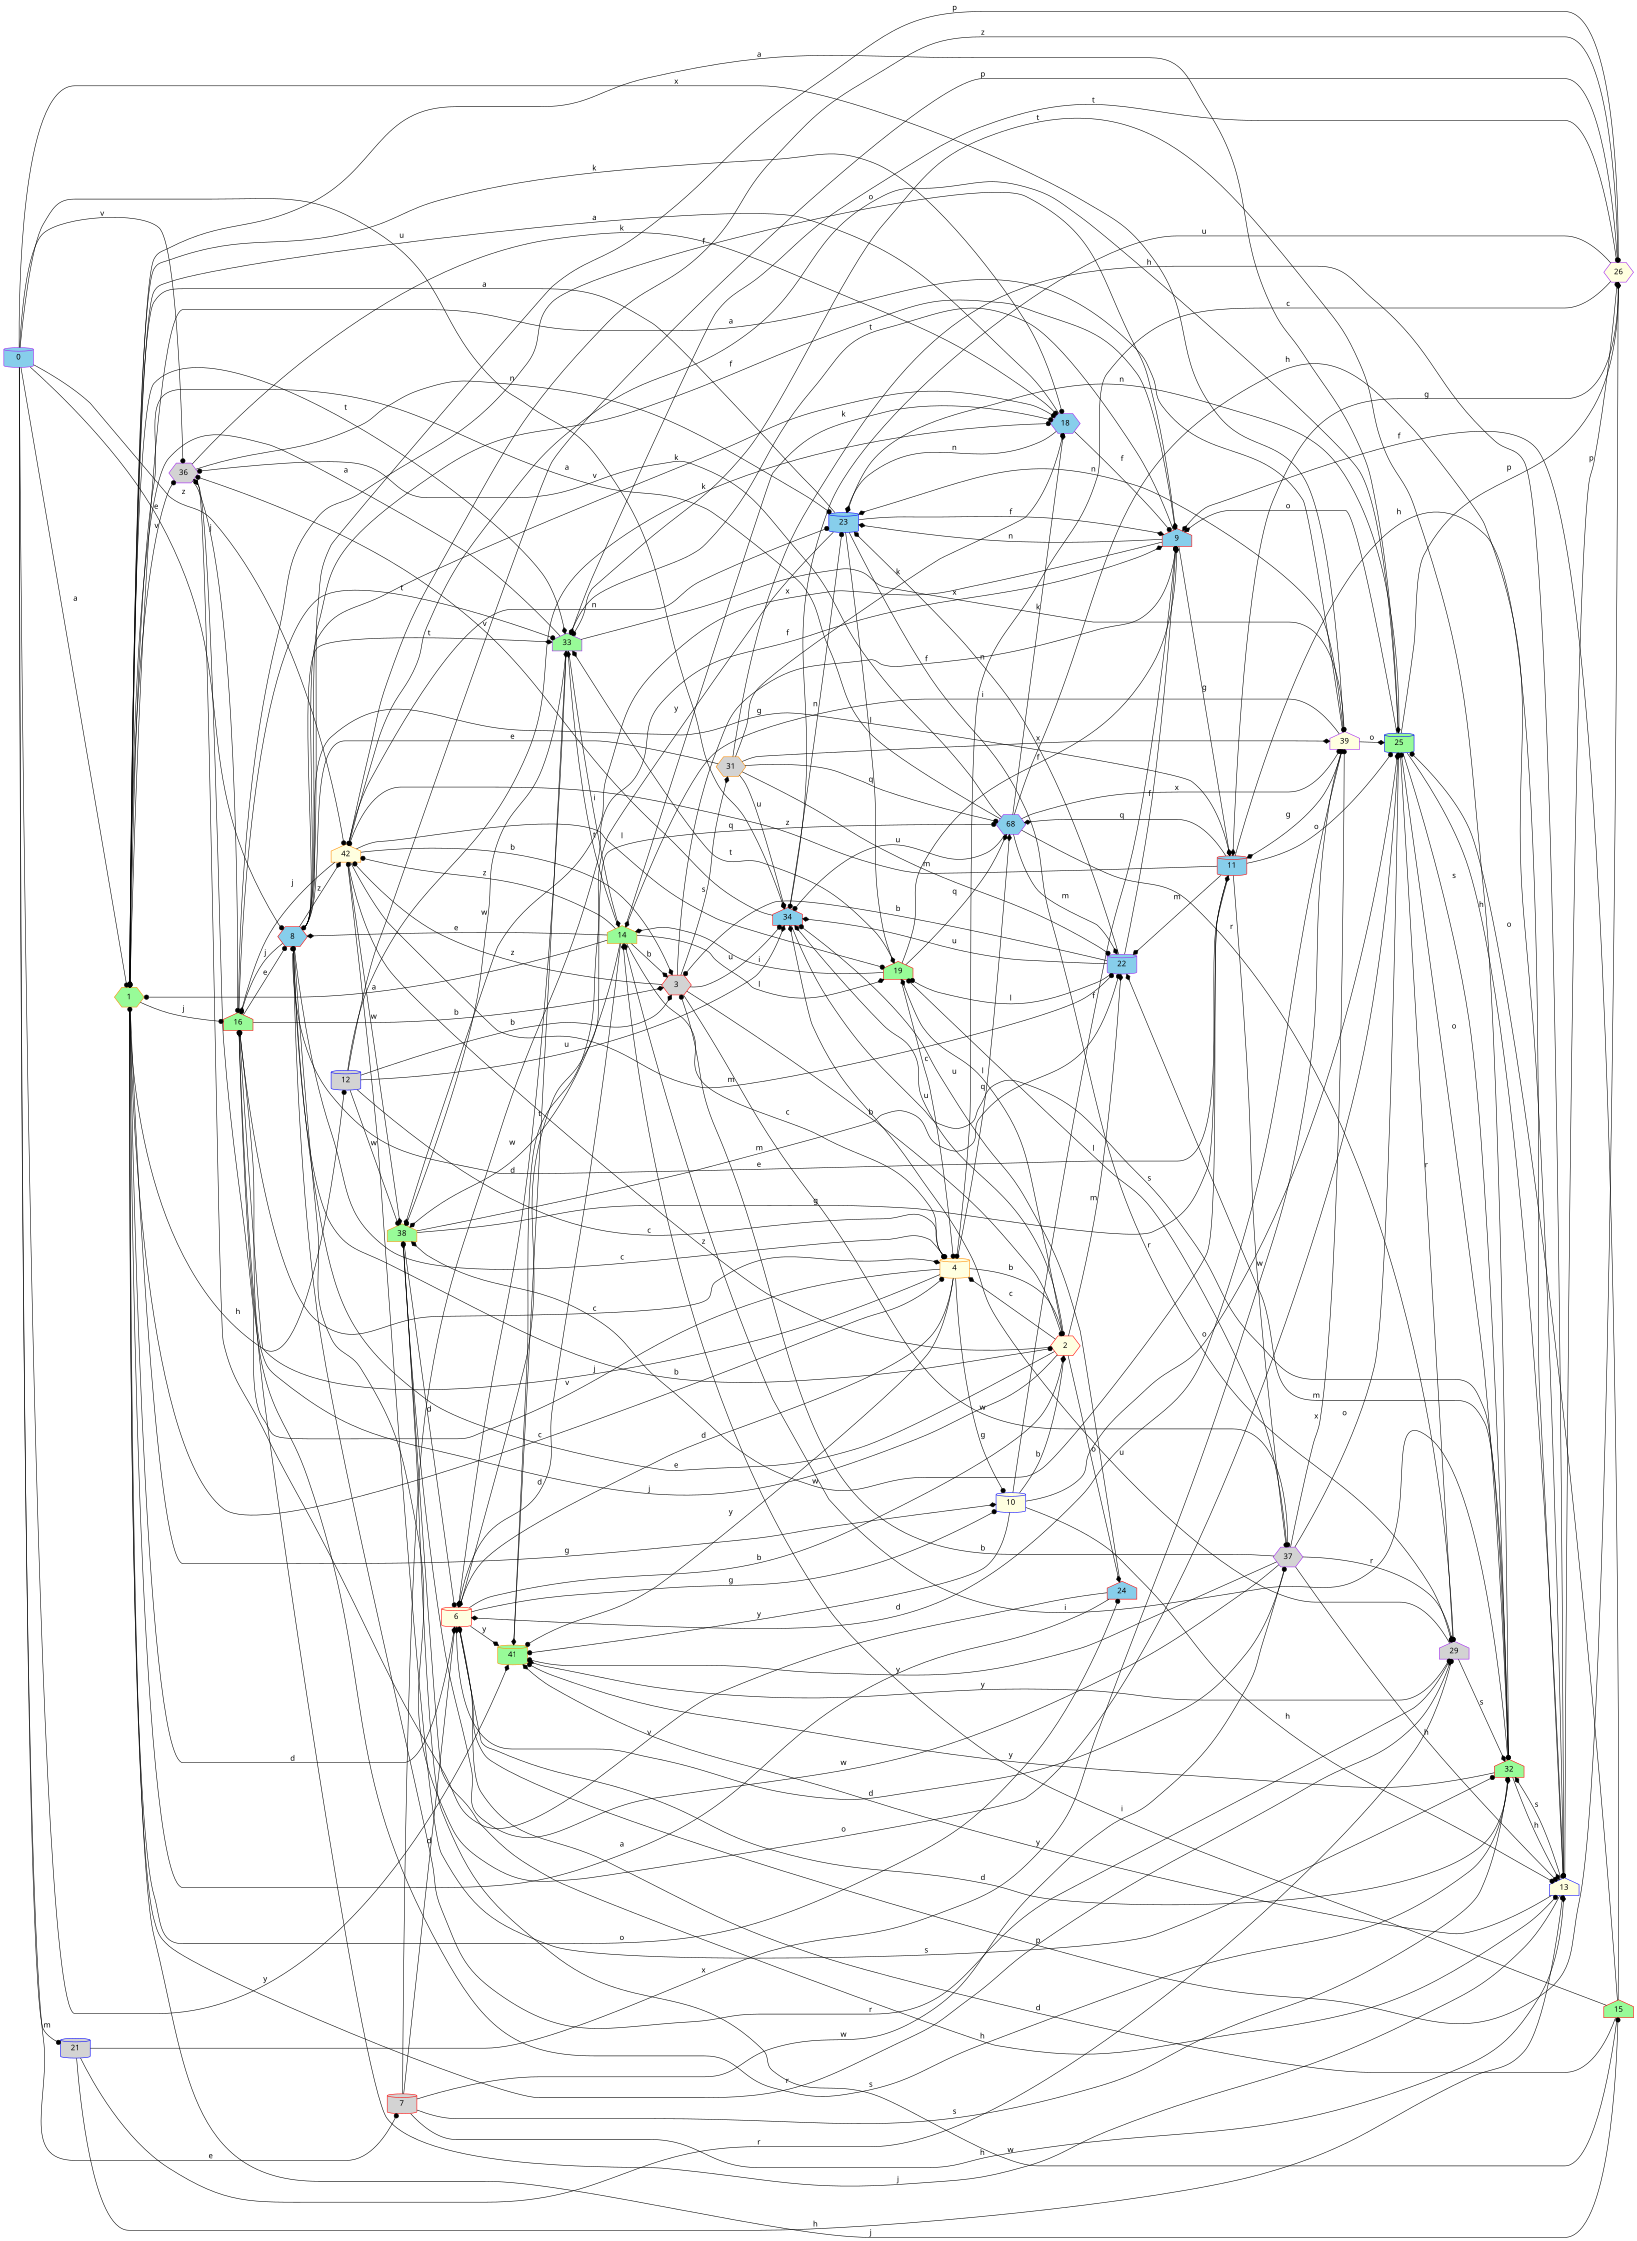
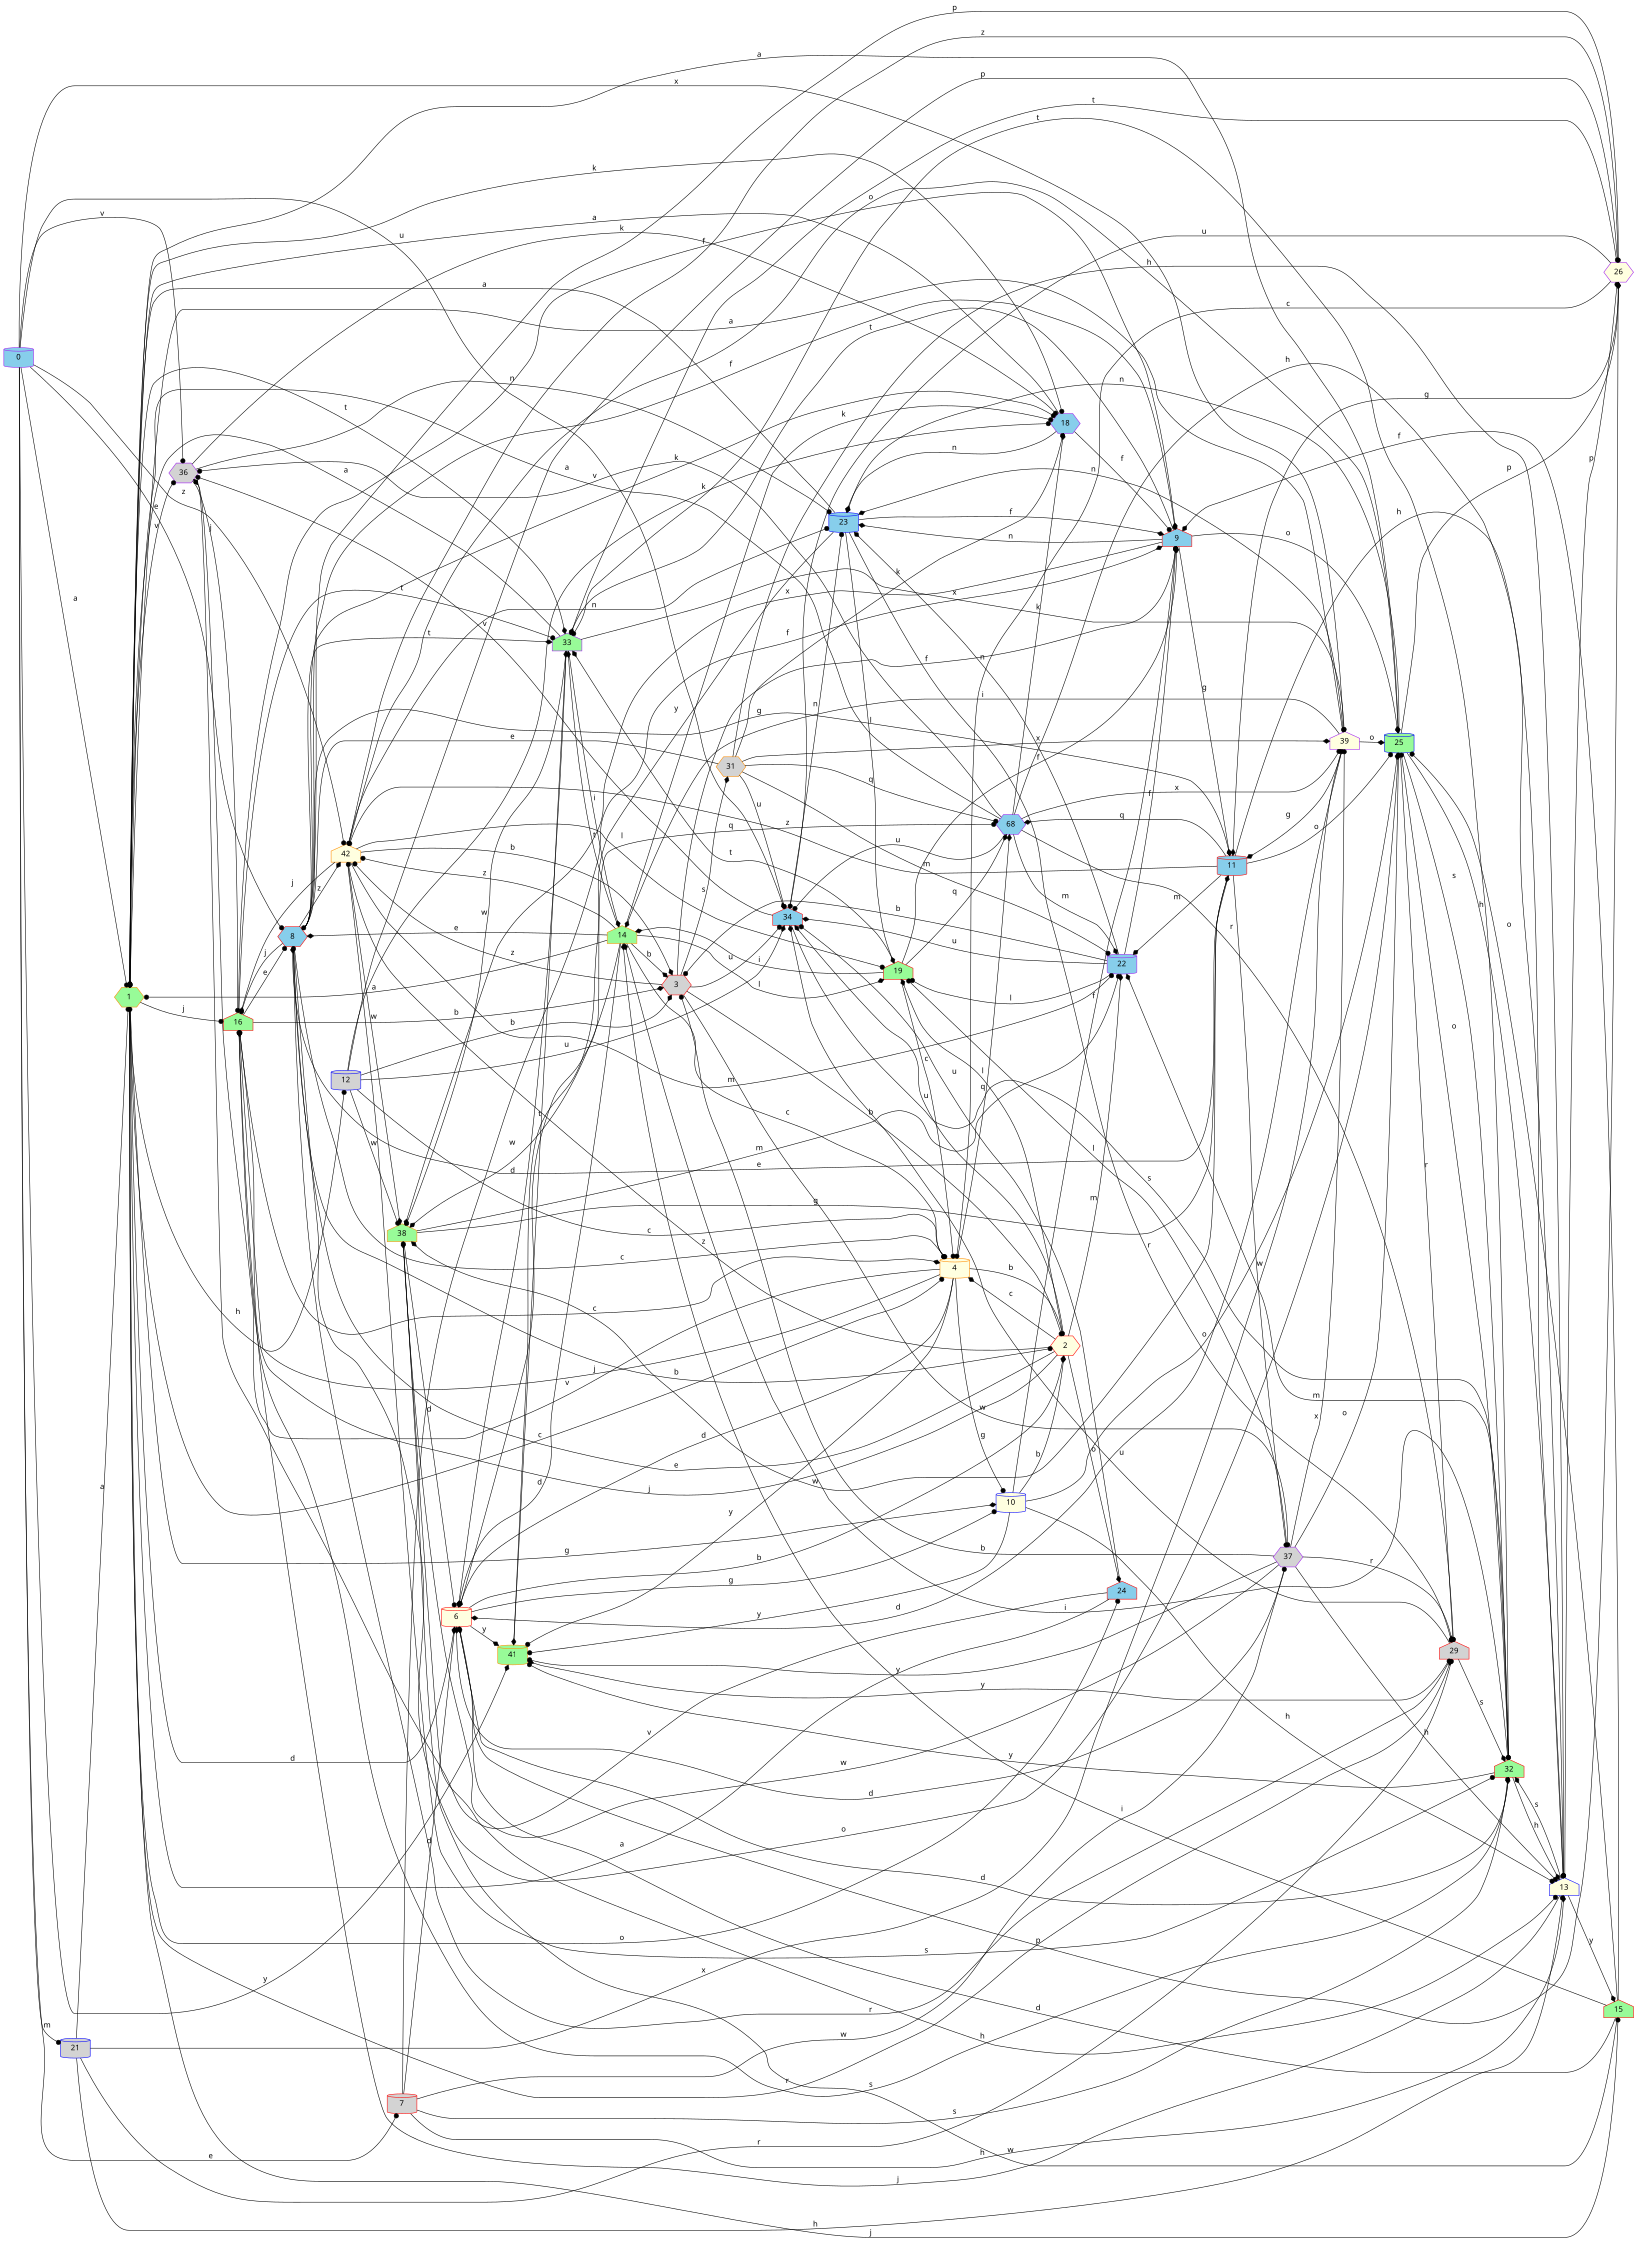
edge "25" -> "9": reversed
edge "31" -> "34": arrowhead diamond -> dot
edge "11" -> "8": arrowhead dot -> diamond
edge "21" -> "1": added, label "a"
node "29": color purple -> red
edge "13" -> "41": now "13" -> "15"
